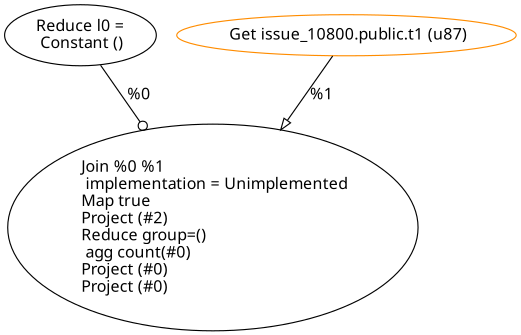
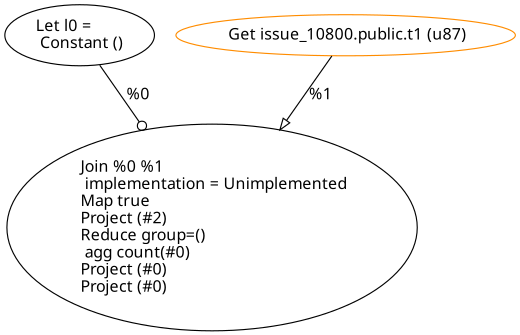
node "Reduce l0 = Constant ()": label "Reduce l0 = Constant ()" -> "Let l0 = Constant ()"
